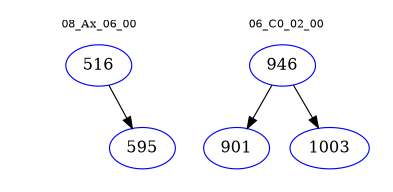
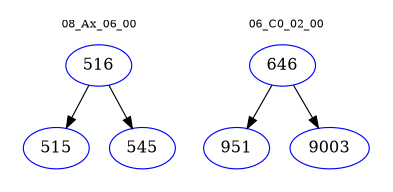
node "946": label "946" -> "646"
node "515": added
node "595": label "595" -> "545"
node "901": label "901" -> "951"
node "1003": label "1003" -> "9003"
